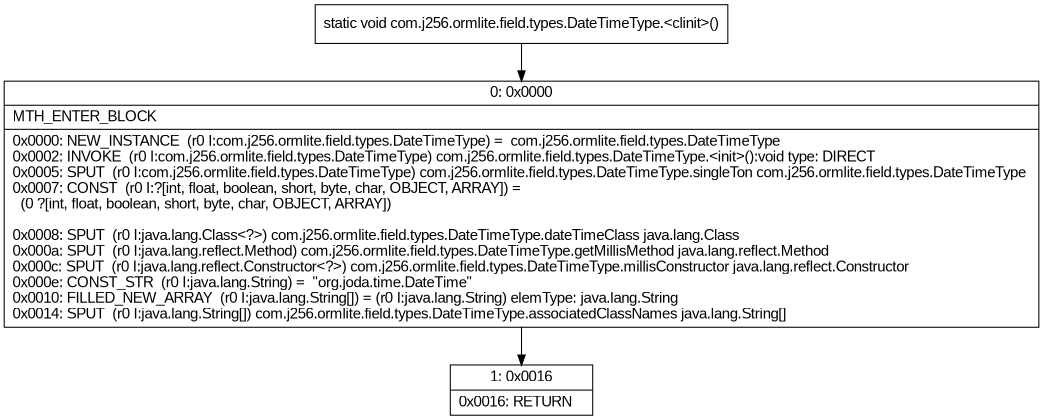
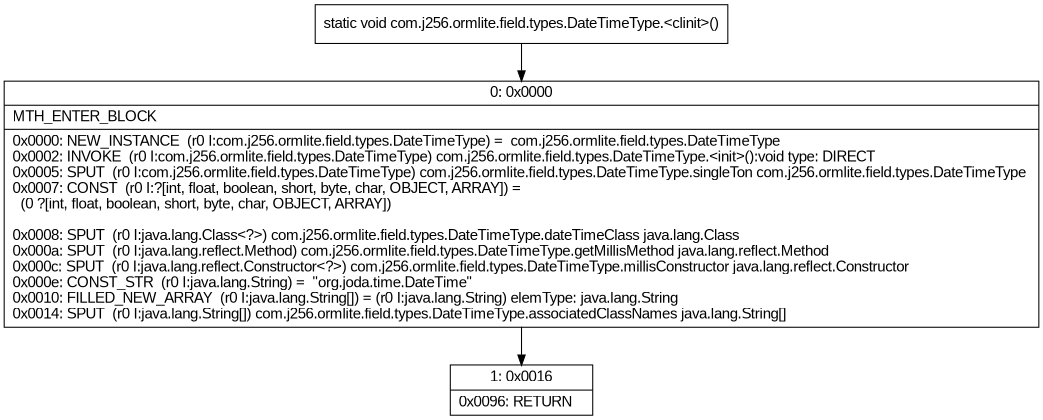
node "1: 0x0016": text "0x0016: RETURN" -> "0x0096: RETURN"
